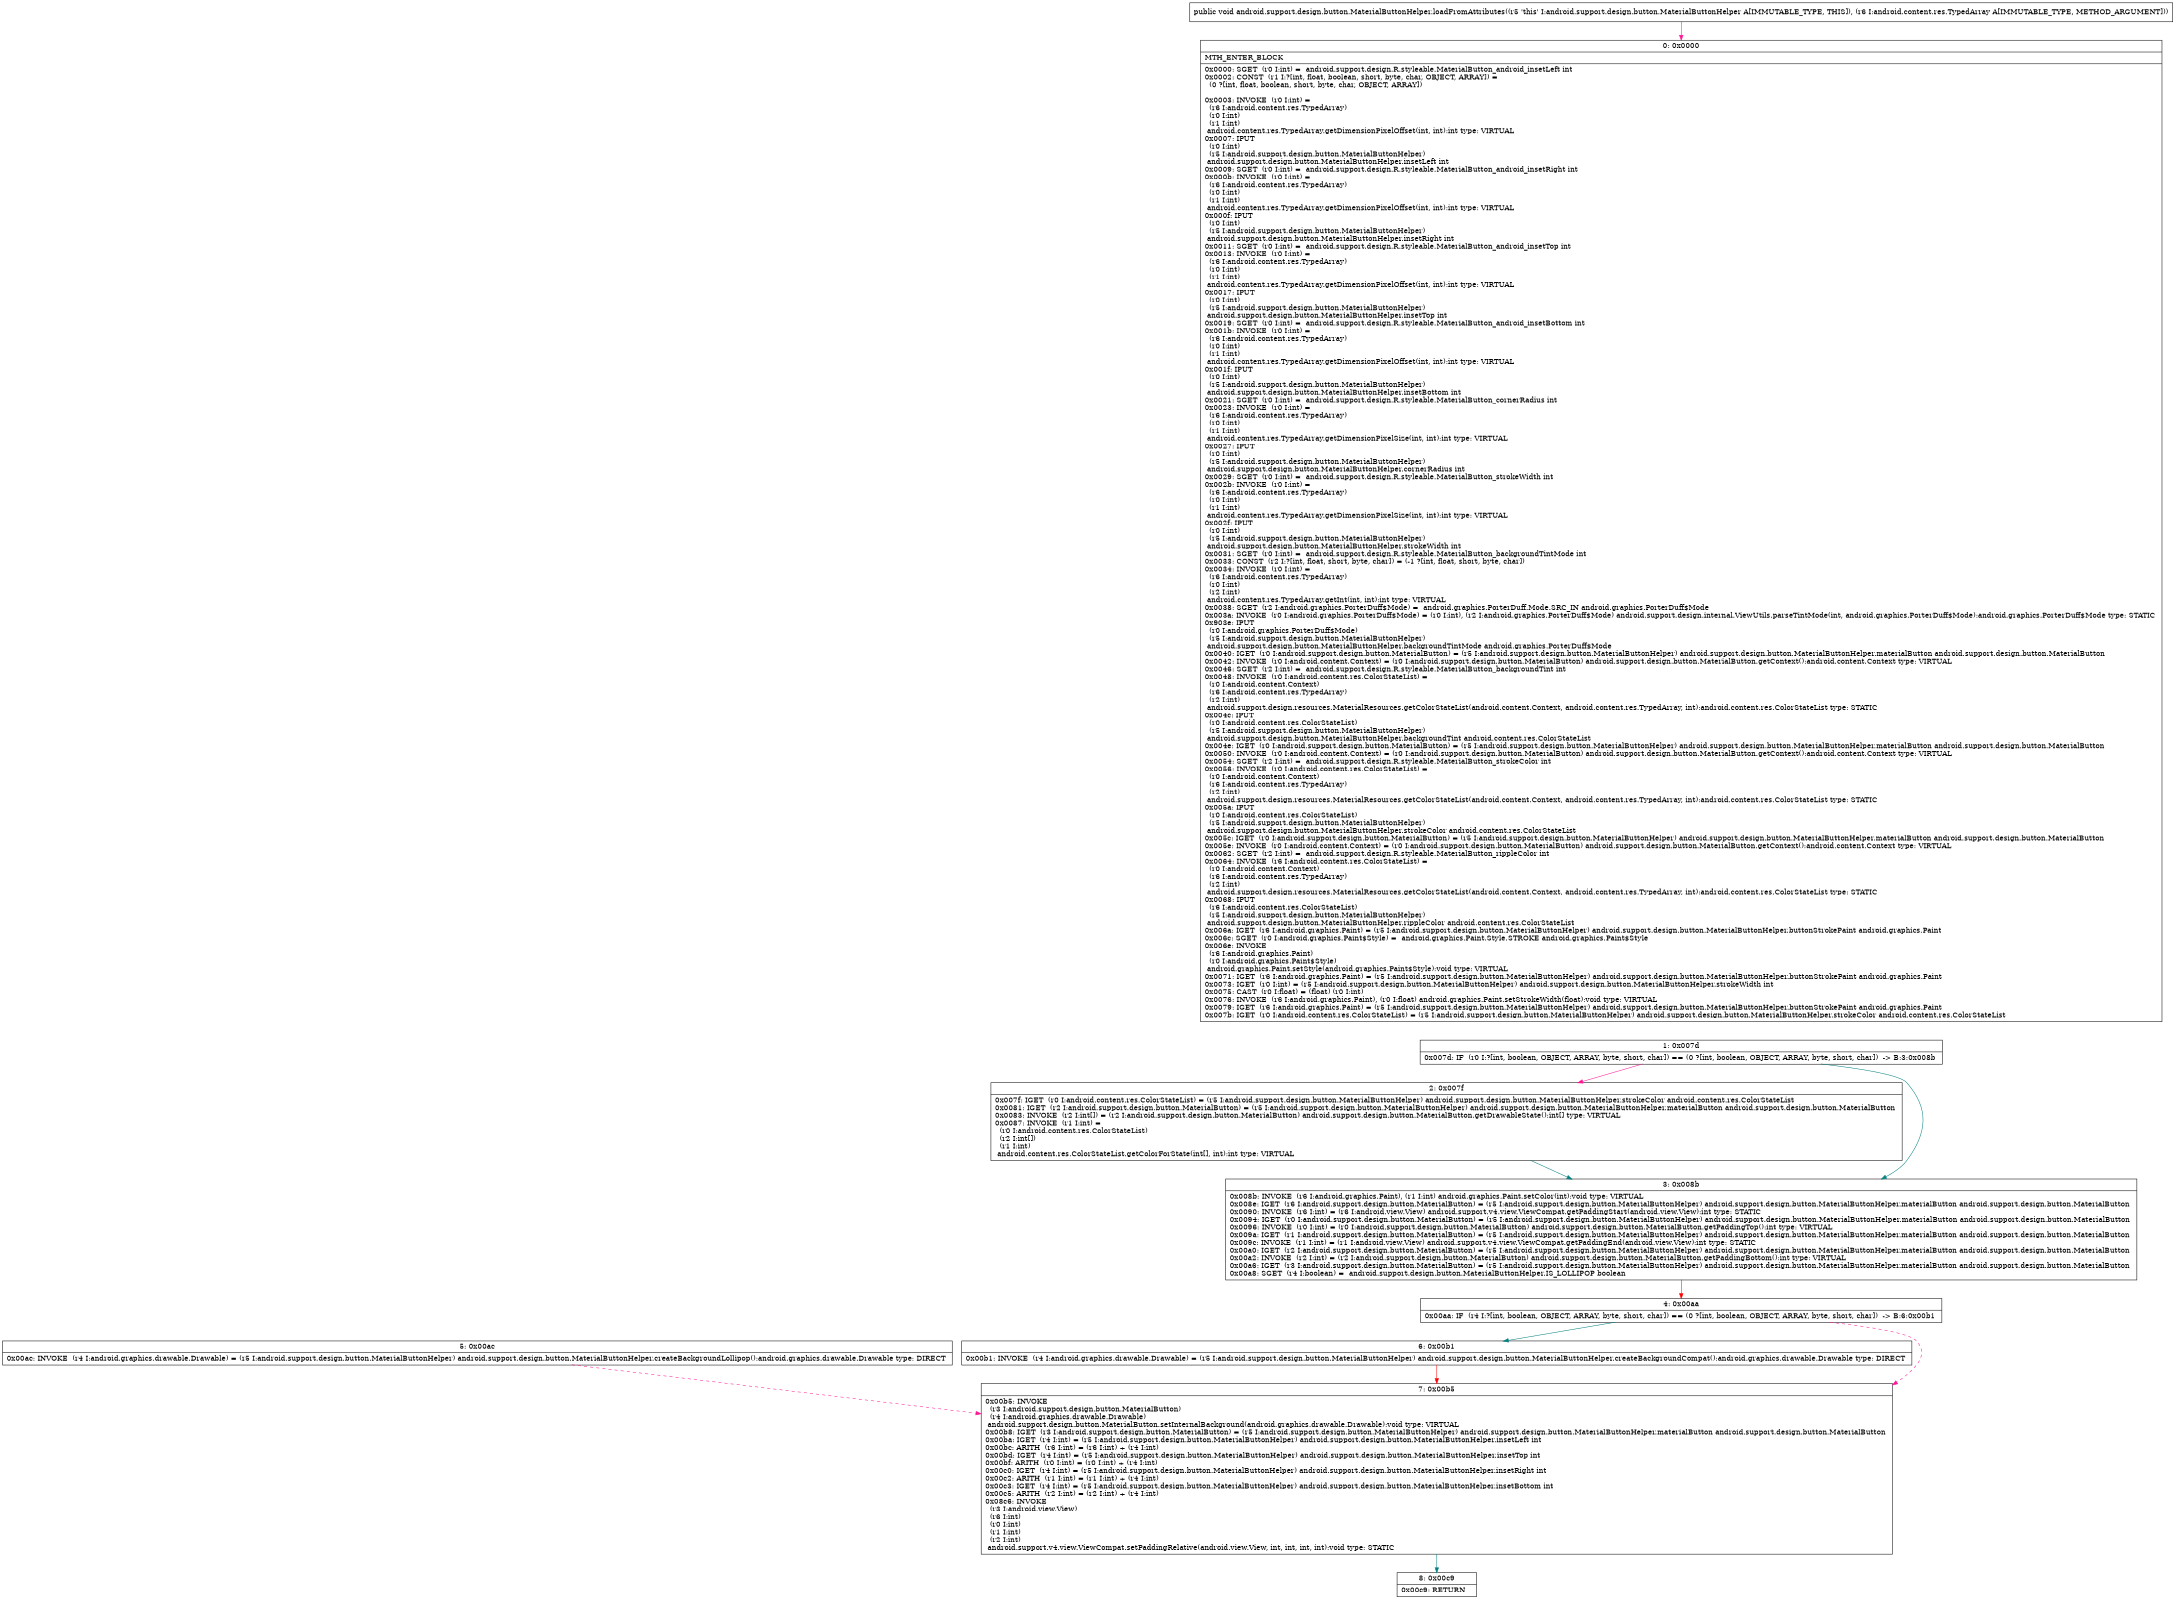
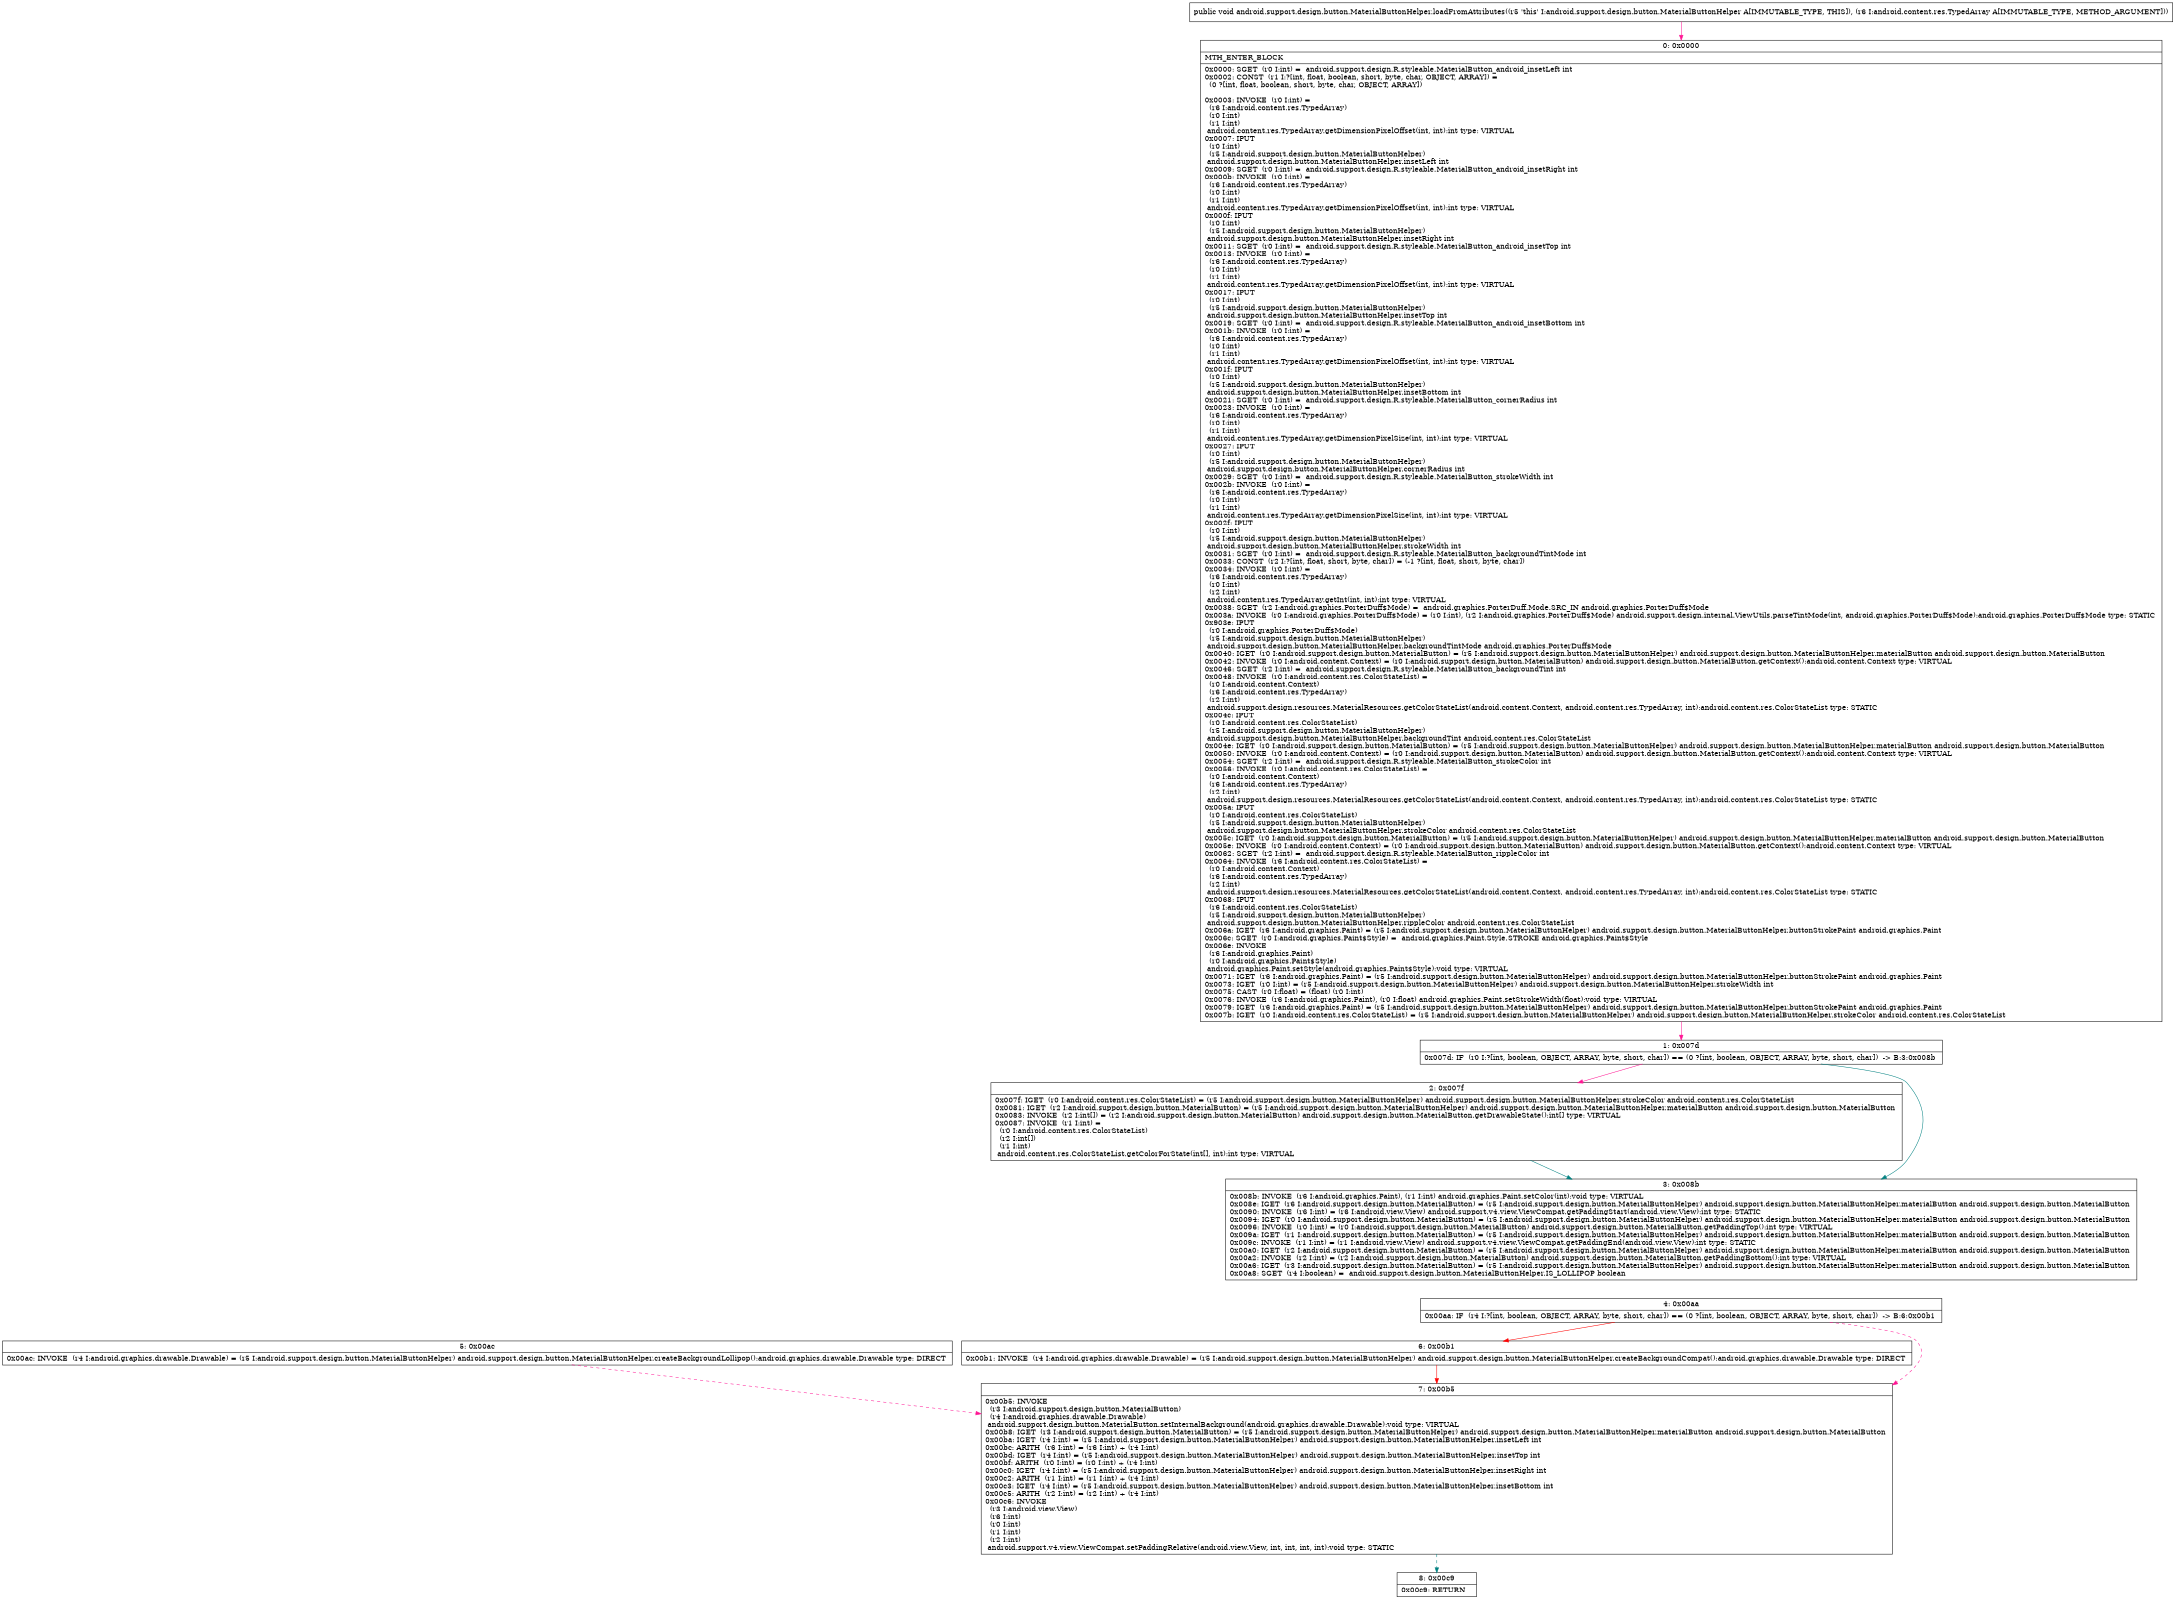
edge "0: 0x0000" -> "1: 0x007d": added
edge "3: 0x008b" -> "4: 0x00aa": removed
edge "4: 0x00aa" -> "6: 0x00b1": color teal -> red
node "7: 0x00b5": text "0x08c6: INVOKE" -> "0x00c6: INVOKE"
edge "7: 0x00b5" -> "8: 0x00c9": style solid -> dashed
